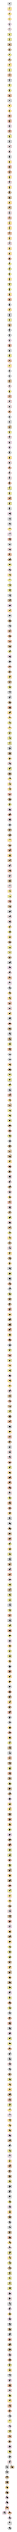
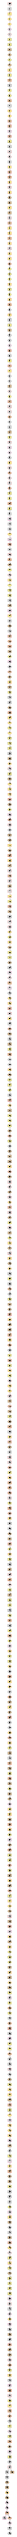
node "250": added
